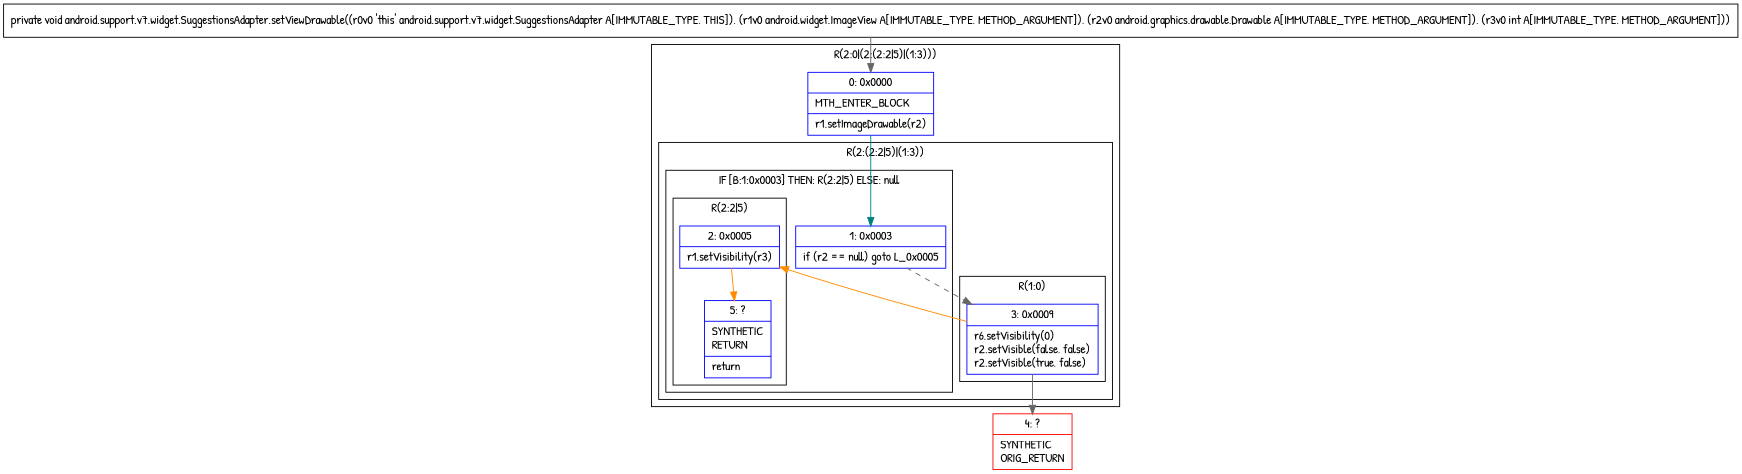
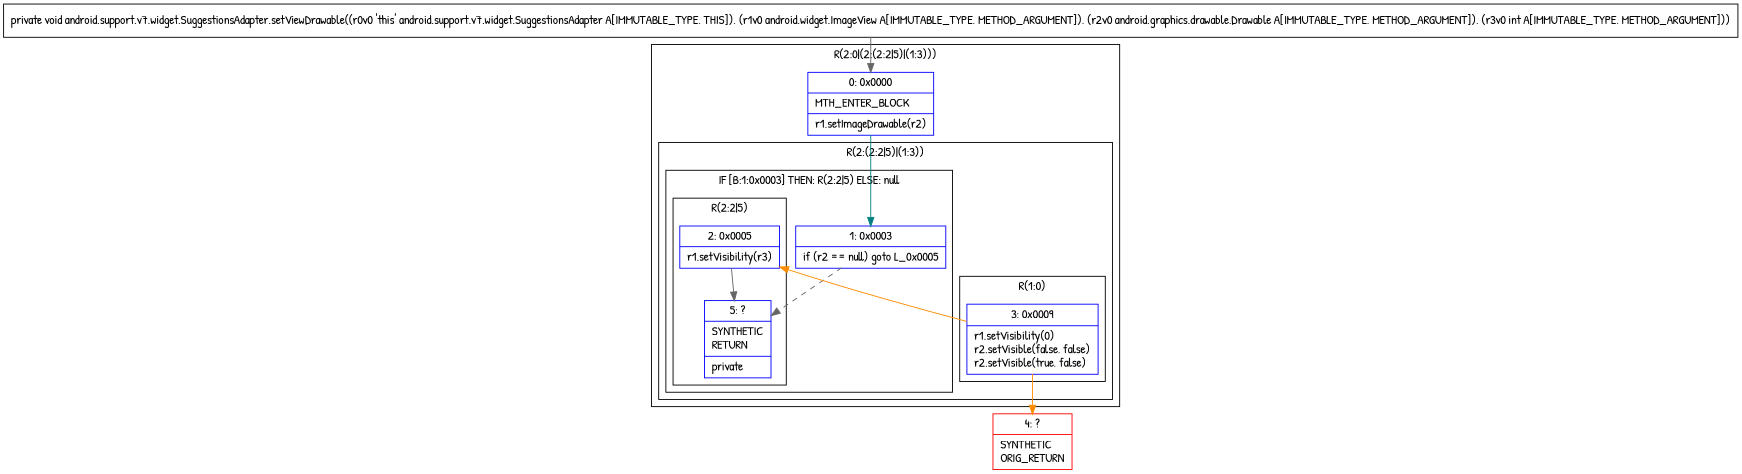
edge "2: 0x0005" -> "5: ?": color darkorange -> gray40
edge "1: 0x0003" -> "3: 0x0009": now "1: 0x0003" -> "5: ?"
node "3: 0x0009": text "r6.setVisibility(0)" -> "r1.setVisibility(0)"
node "5: ?": text "return" -> "private"
edge "3: 0x0009" -> "4: ?": color gray40 -> darkorange
